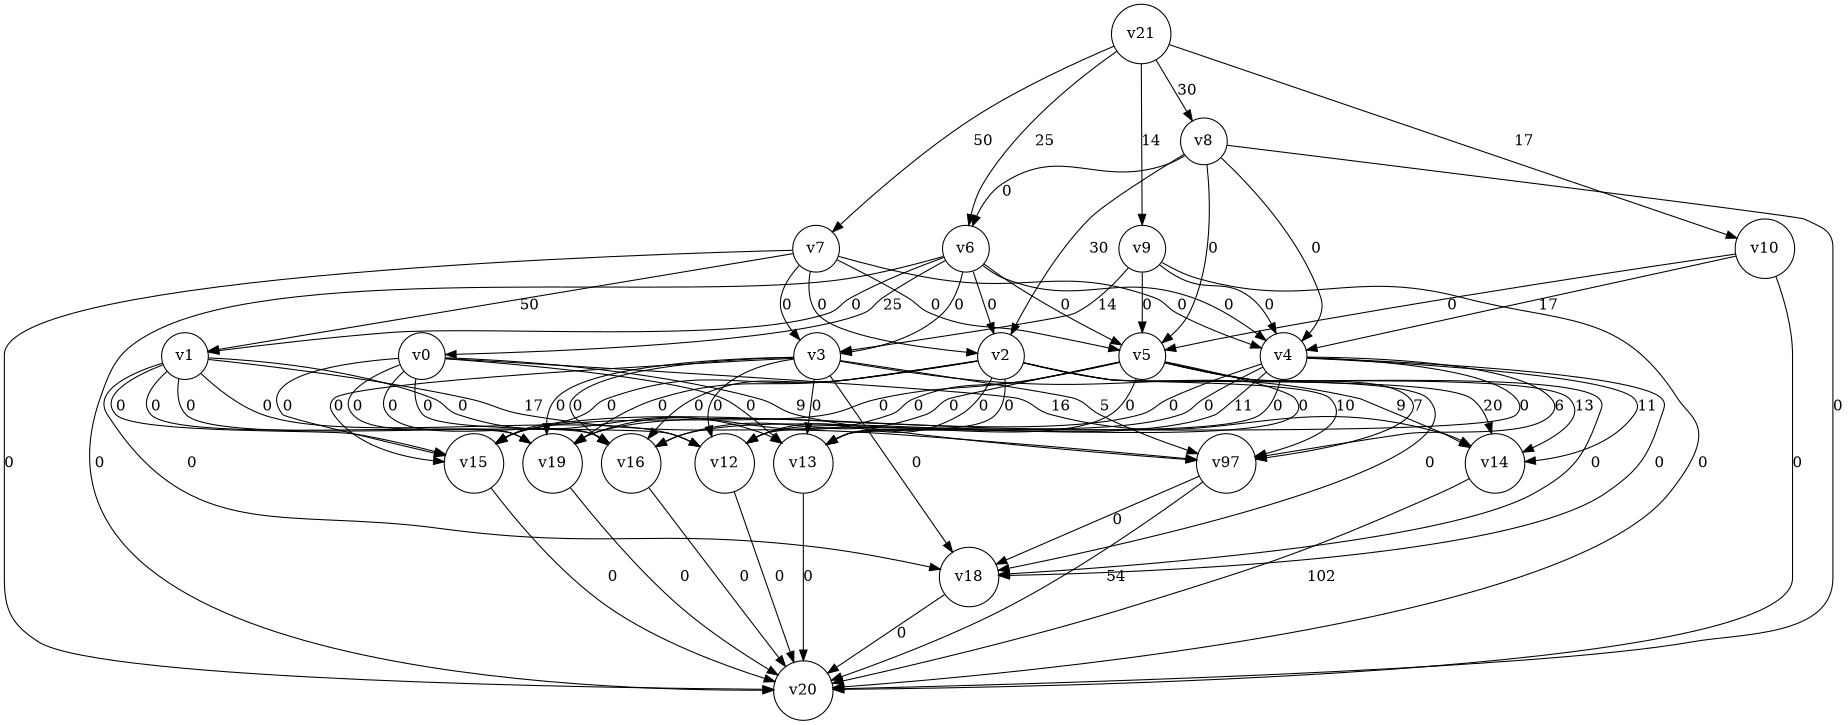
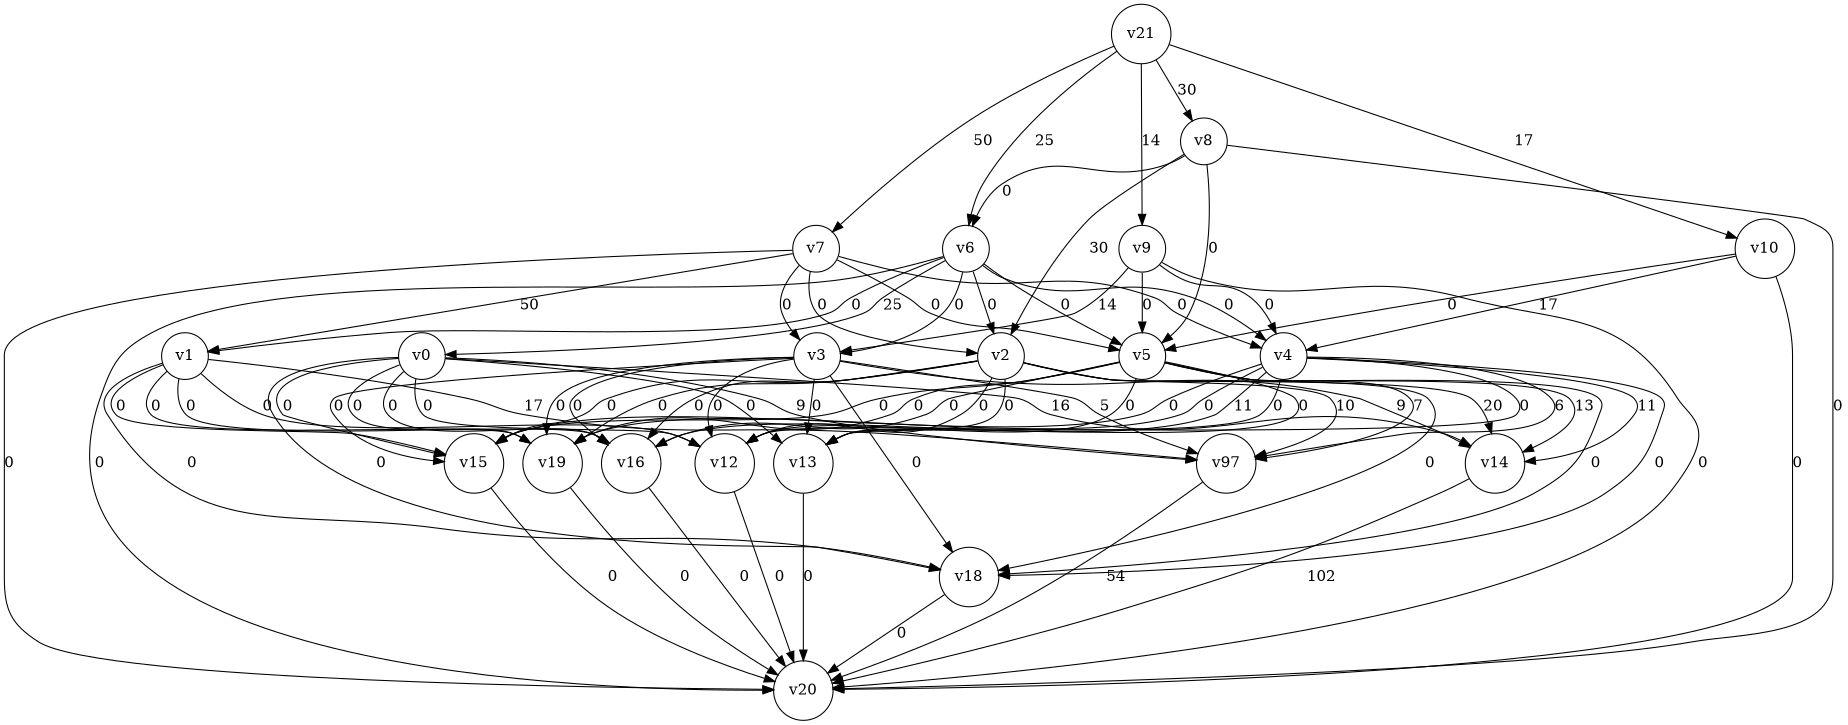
edge "v8" -> "v4": removed, label "0"
edge "v1" -> "v13": removed, label "0"
edge "v97" -> "v18": now "v0" -> "v18"
